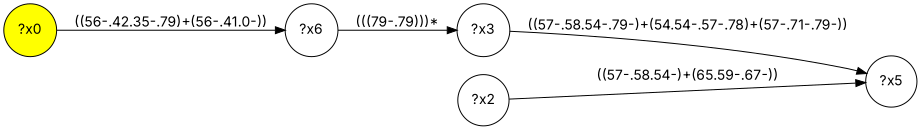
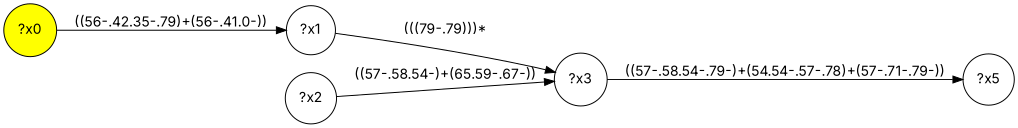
node "?x6": label "?x6" -> "?x1"
edge "?x2" -> "?x5": now "?x2" -> "?x3"
